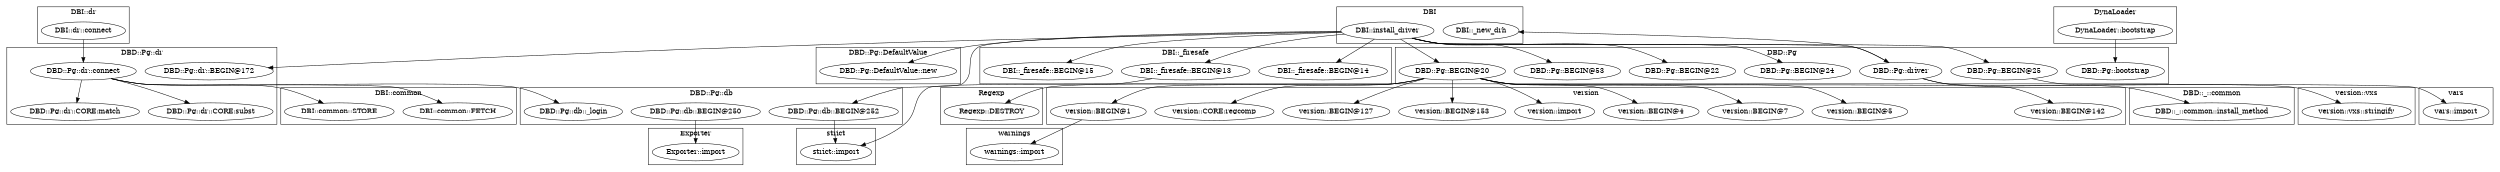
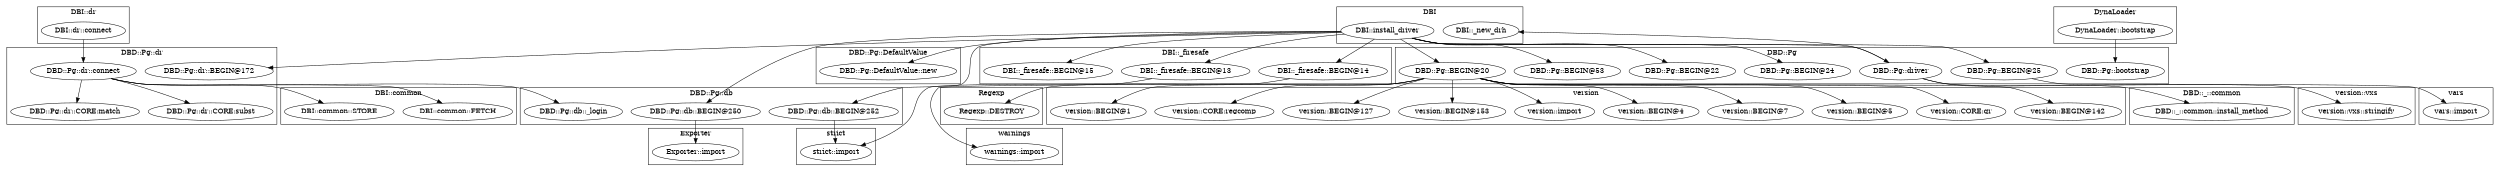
edge "DBI::install_driver" -> "DBD::Pg::db::BEGIN@250": added
node "version::CORE:qr": added
edge "version::BEGIN@1" -> "warnings::import": now "DBI::_firesafe::BEGIN@14" -> "warnings::import"
